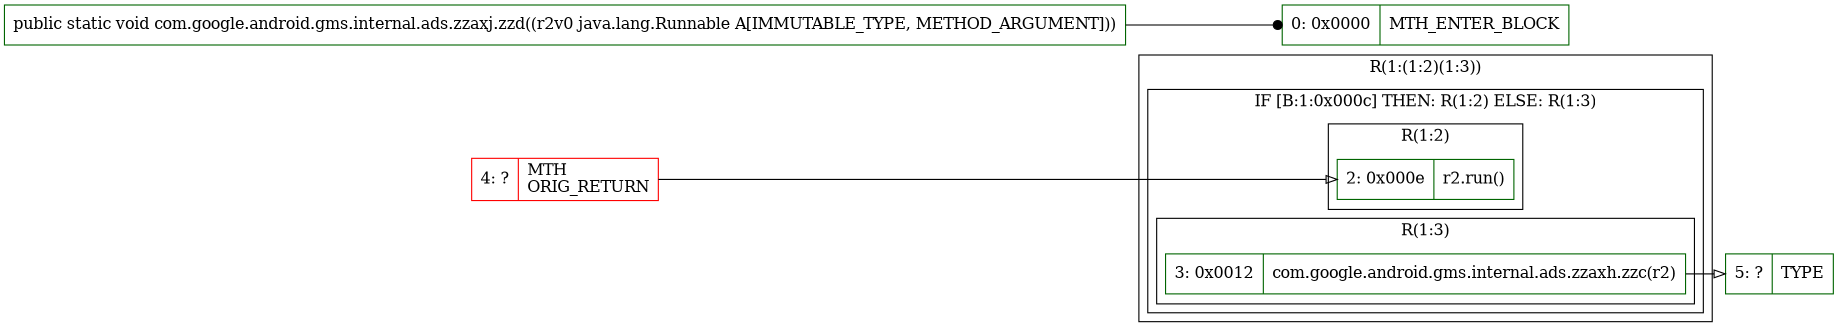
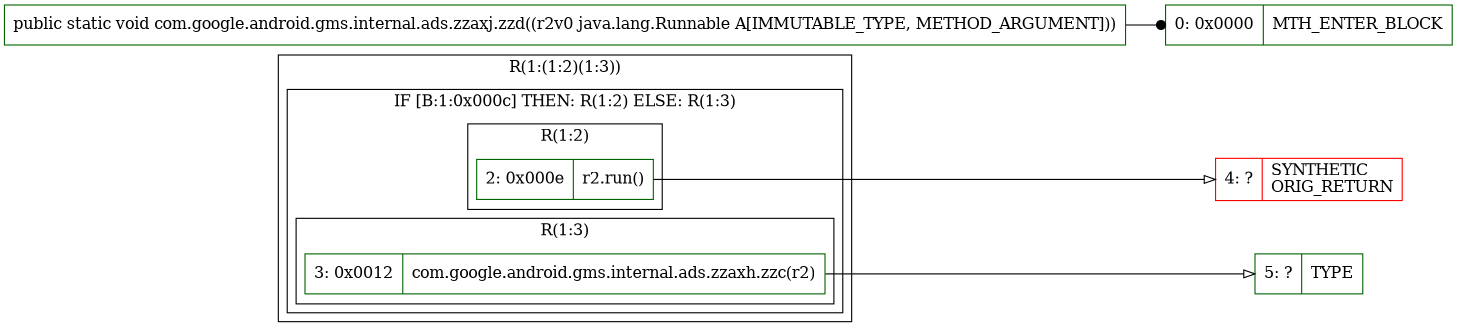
node "4: ?": text "MTH" -> "SYNTHETIC"
edge "4: ?" -> "2: 0x000e": reversed
